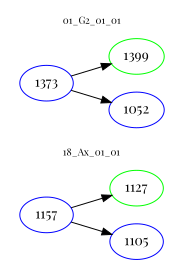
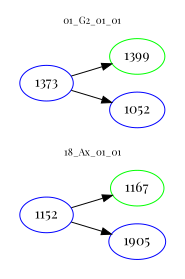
node "1127": label "1127" -> "1167"
node "1157": label "1157" -> "1152"
node "1105": label "1105" -> "1905"
